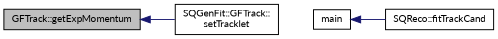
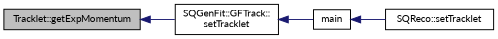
node "GFTrack::getExpMomentum": label "GFTrack::getExpMomentum" -> "Tracklet::getExpMomentum"
edge "main" -> "SQGenFit::GFTrack:: setTracklet": added
node "SQReco::fitTrackCand": label "SQReco::fitTrackCand" -> "SQReco::setTracklet"
